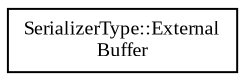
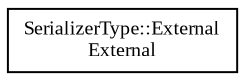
node "SerializerType::External Buffer": label "SerializerType::External Buffer" -> "SerializerType::External External"
